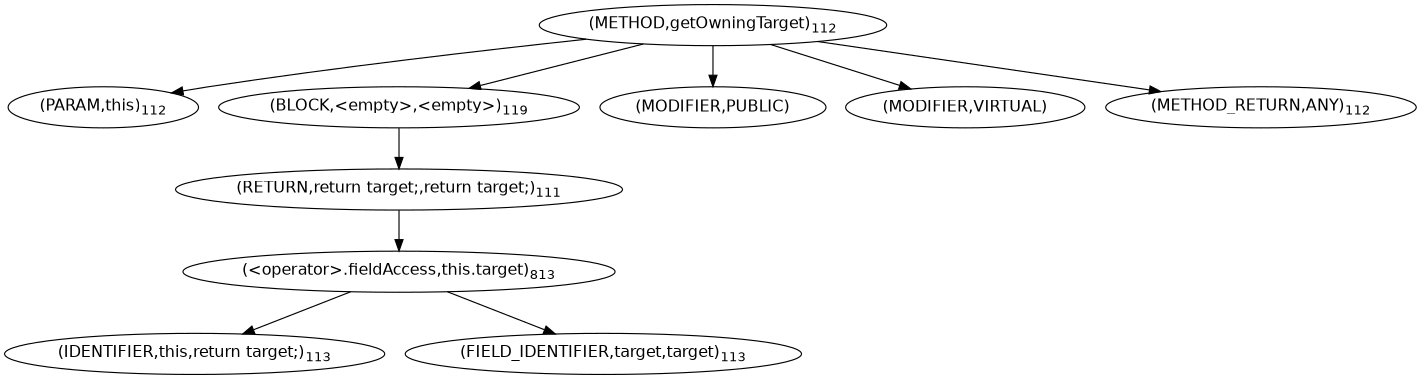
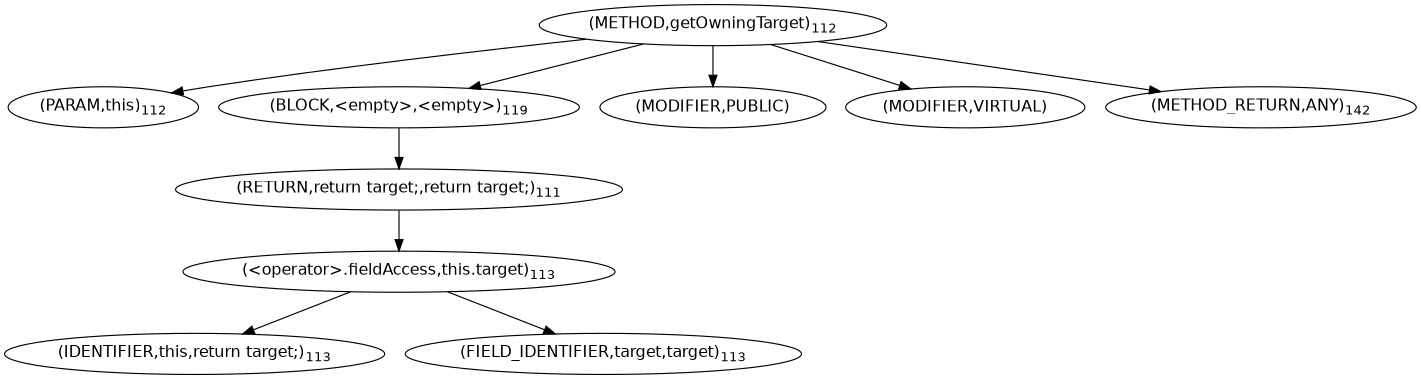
node "(METHOD_RETURN,ANY)": text "112" -> "142"
node "(<operator>.fieldAccess,this.target)": text "813" -> "113"
